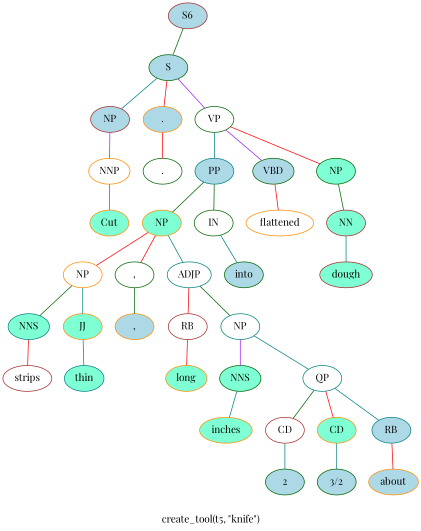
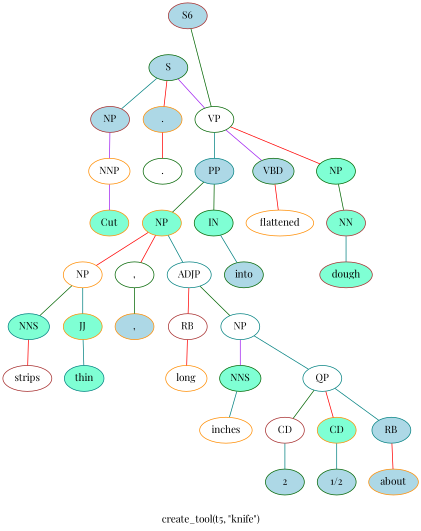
edge "S6" -- "S": now "S6" -- "VP"
node "IN": fillcolor white -> aquamarine
node "long": fillcolor aquamarine -> white
node "inches": fillcolor aquamarine -> white
node "3/2": label "3/2" -> "1/2"
